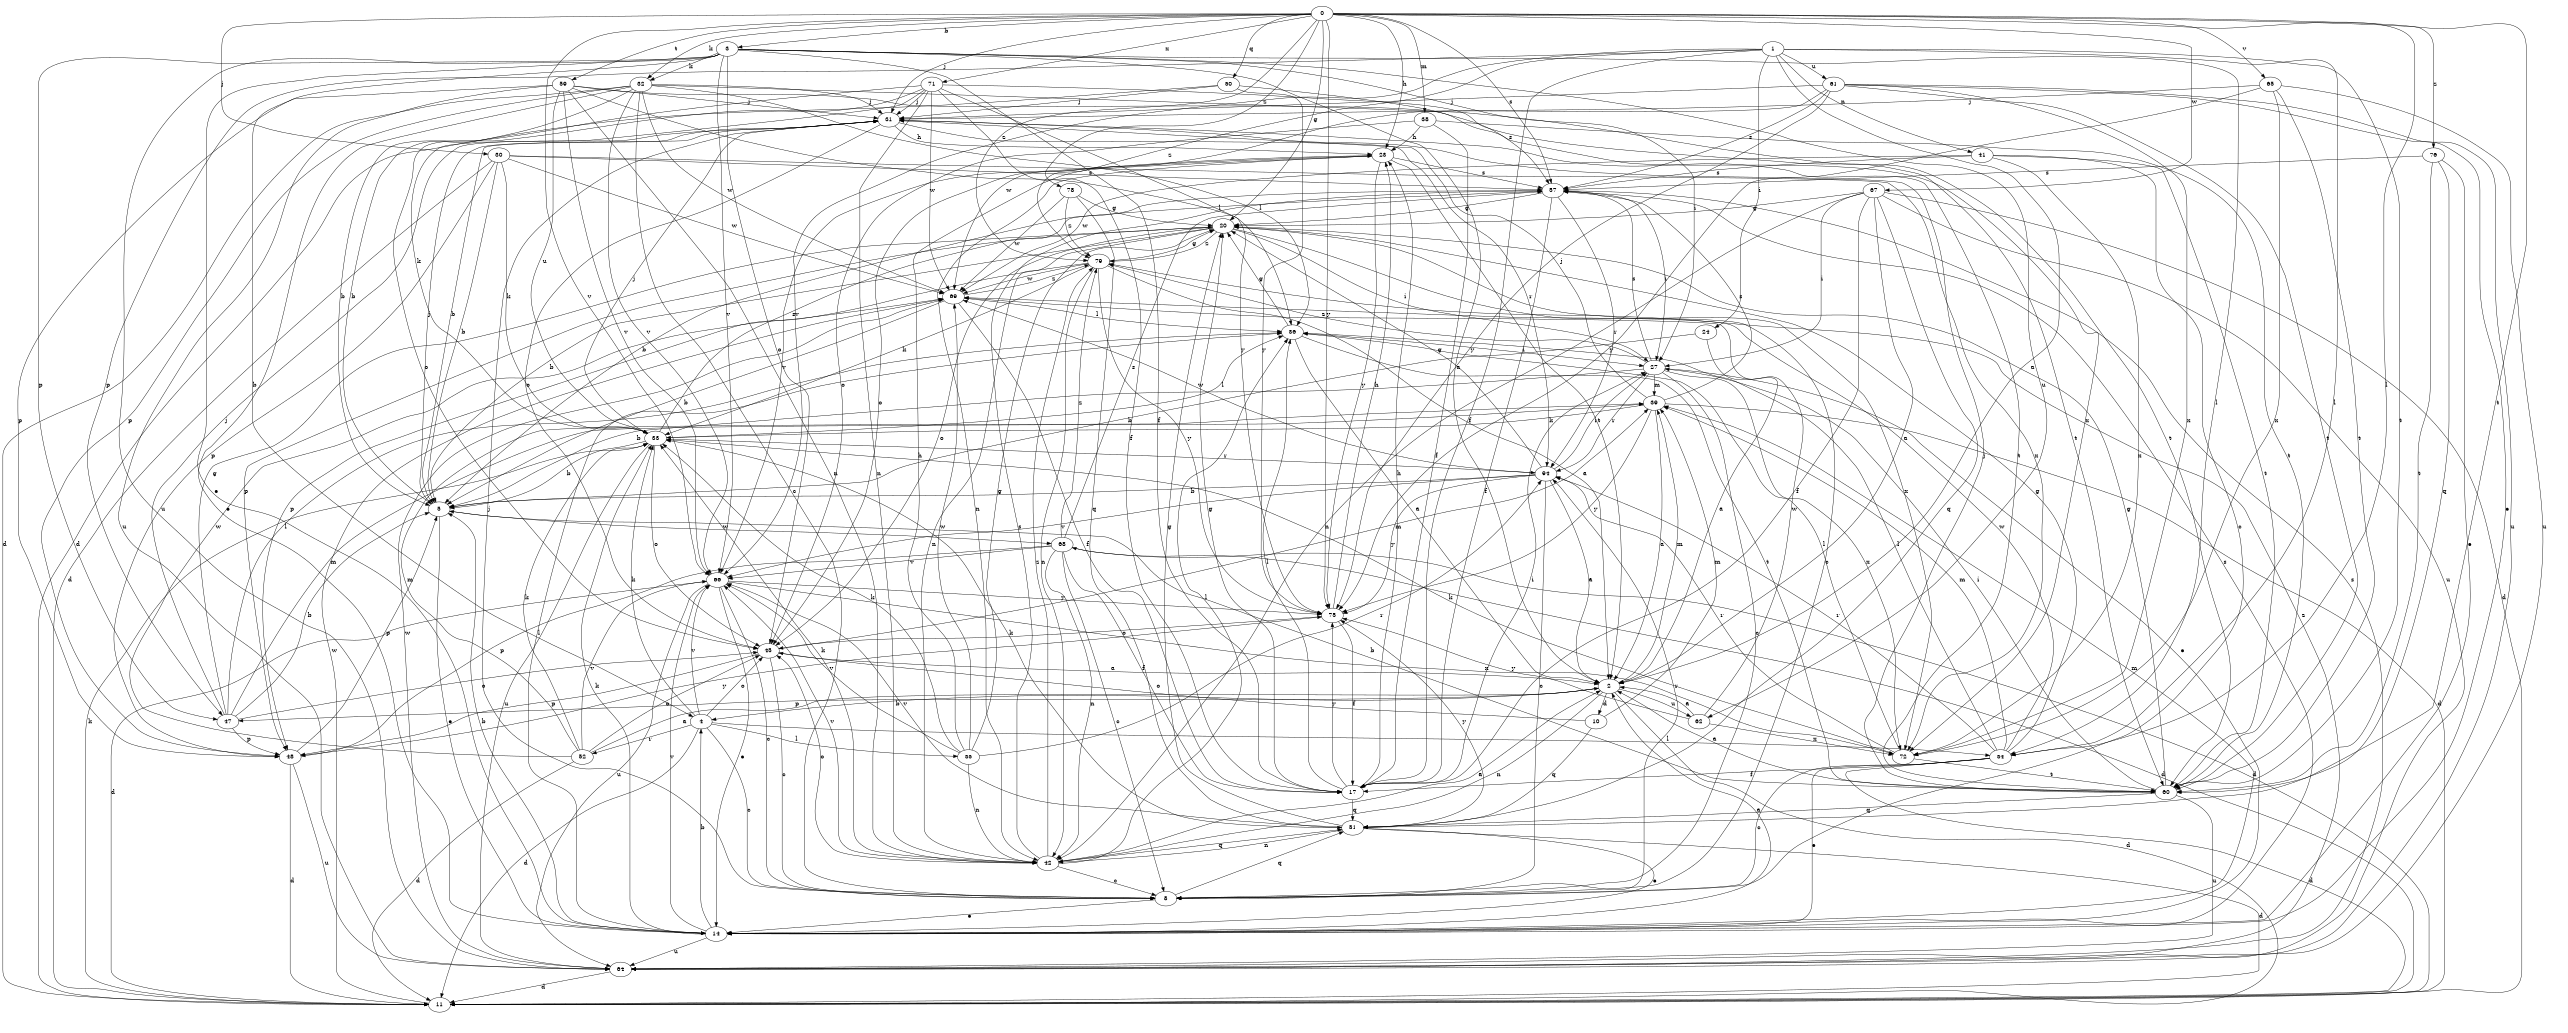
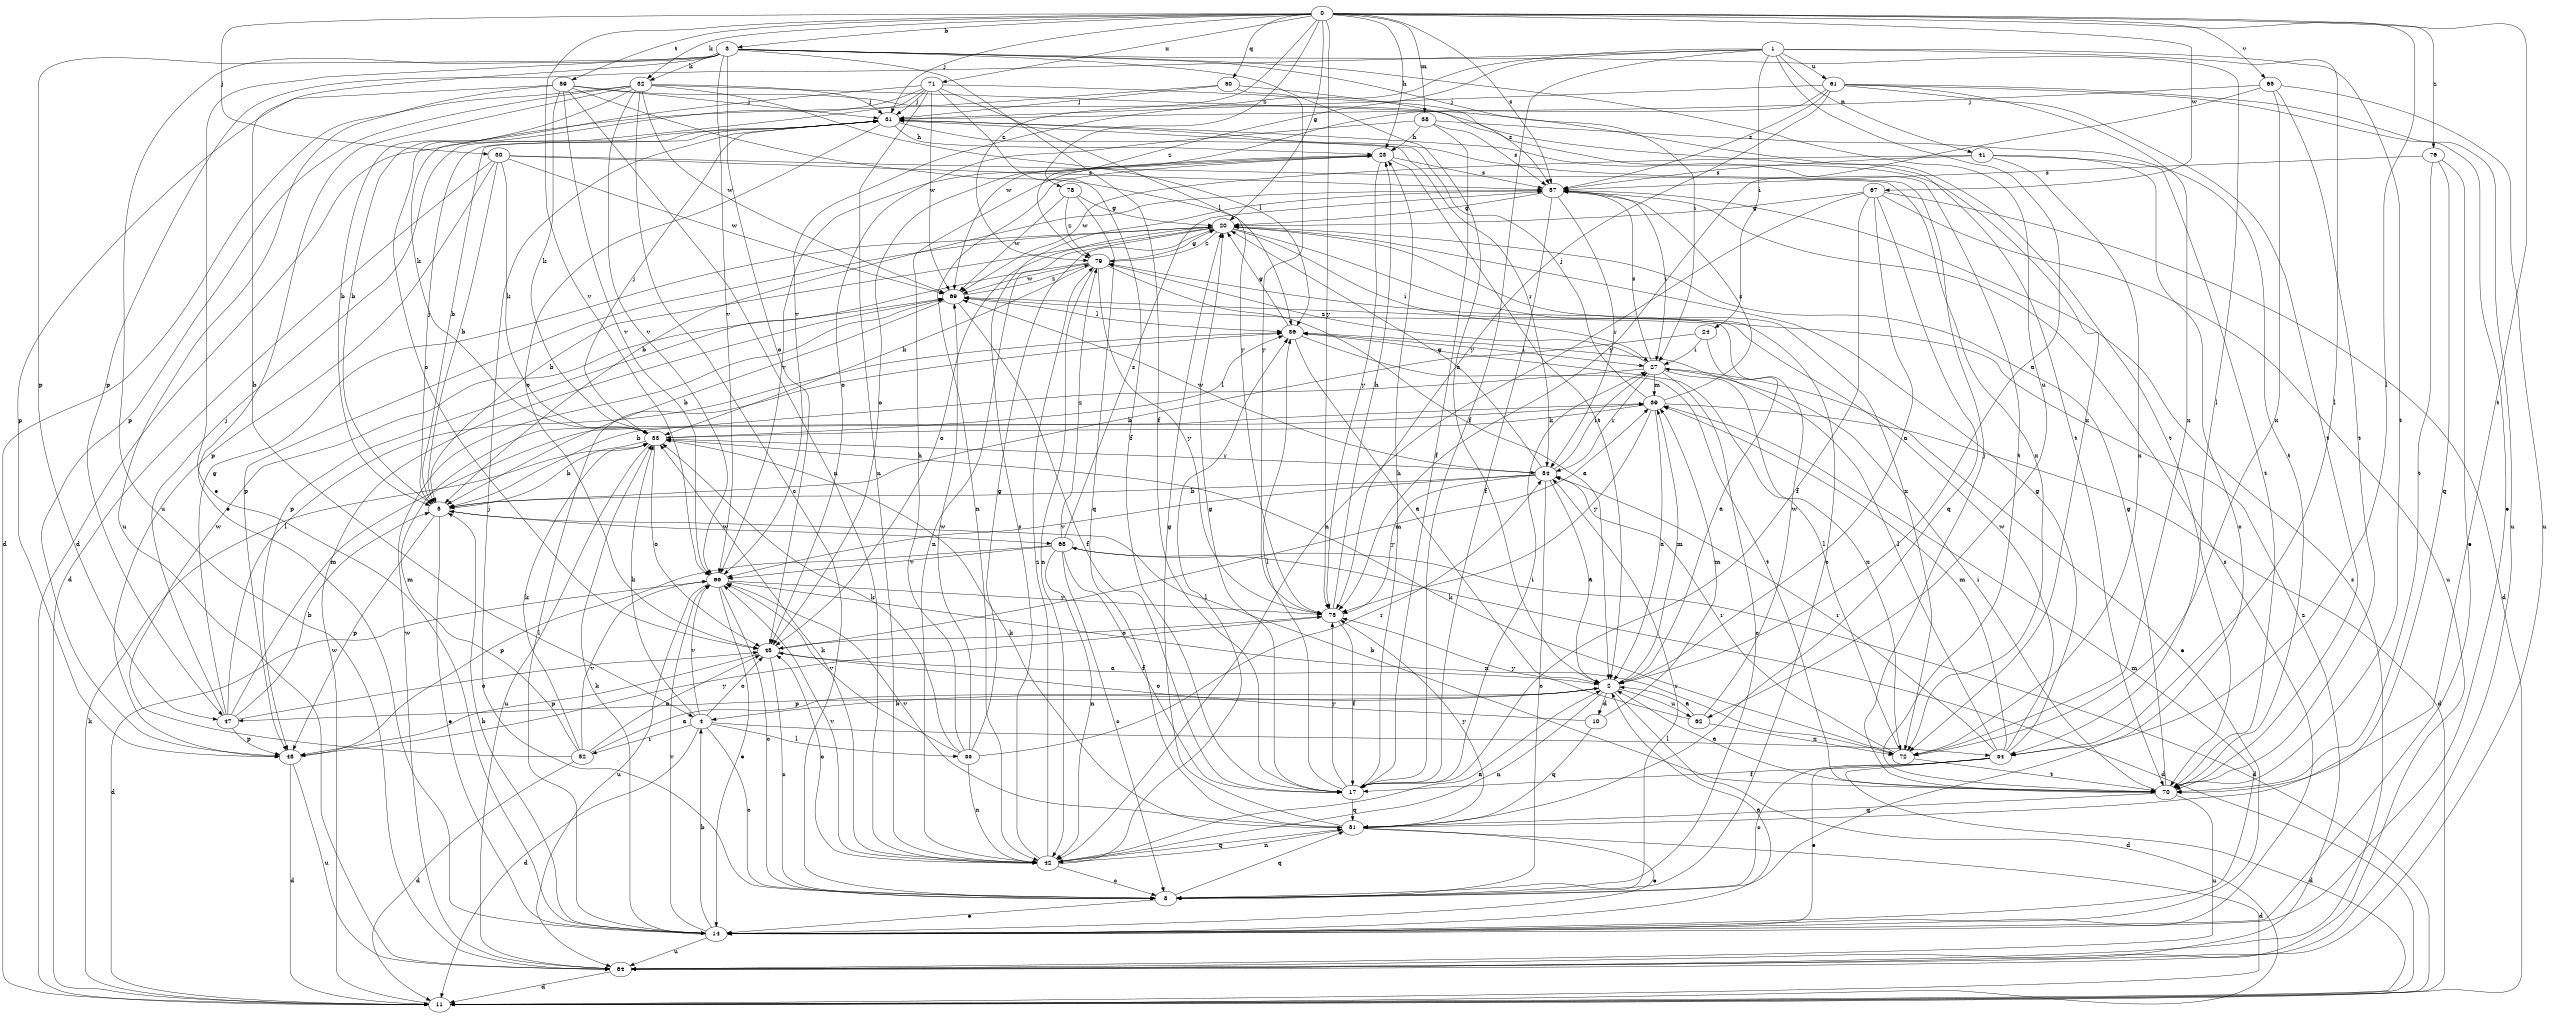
edge "33" -> "57": now "38" -> "57"
edge "59" -> "33": label "u" -> "k"
edge "67" -> "27": now "24" -> "27"
node "94": label "94" -> "54"
edge "48" -> "5": reversed
node "60": label "60" -> "70"
